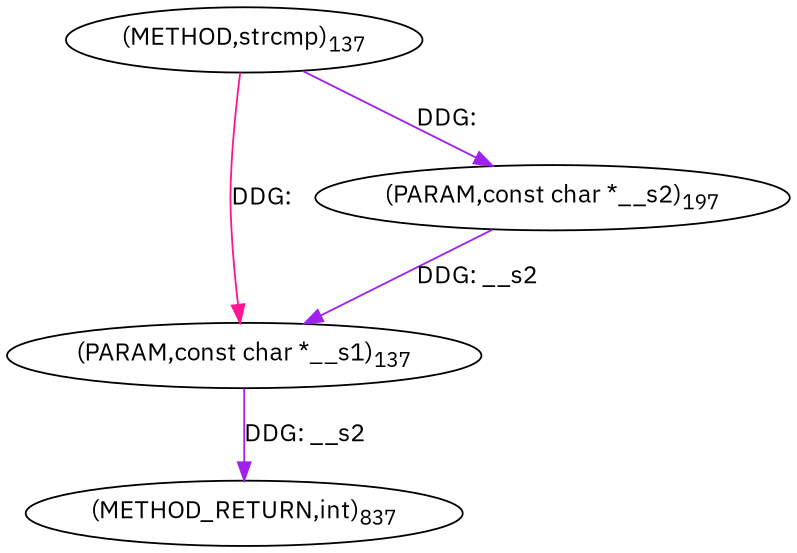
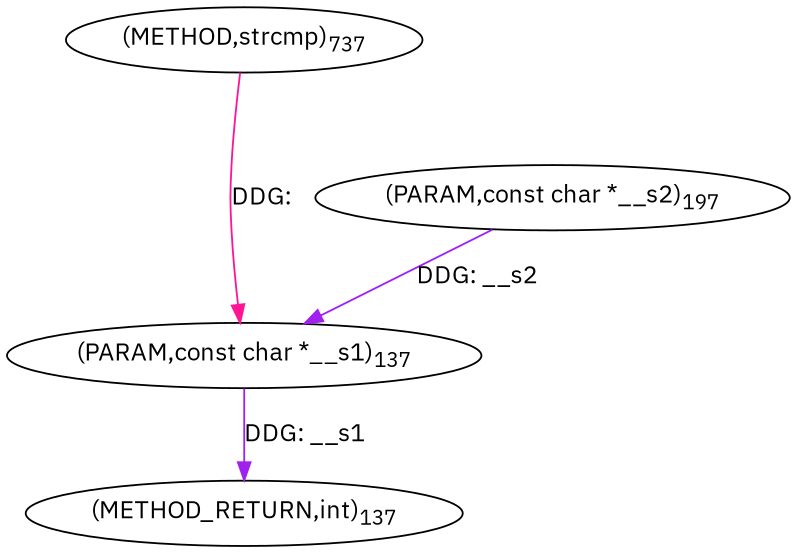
node "(METHOD,strcmp)": text "137" -> "737"
edge "(METHOD,strcmp)" -> "(PARAM,const char *__s2)": removed, label "DDG:"
edge "(PARAM,const char *__s1)" -> "(METHOD_RETURN,int)": label "DDG: __s2" -> "DDG: __s1"
node "(METHOD_RETURN,int)": text "837" -> "137"
